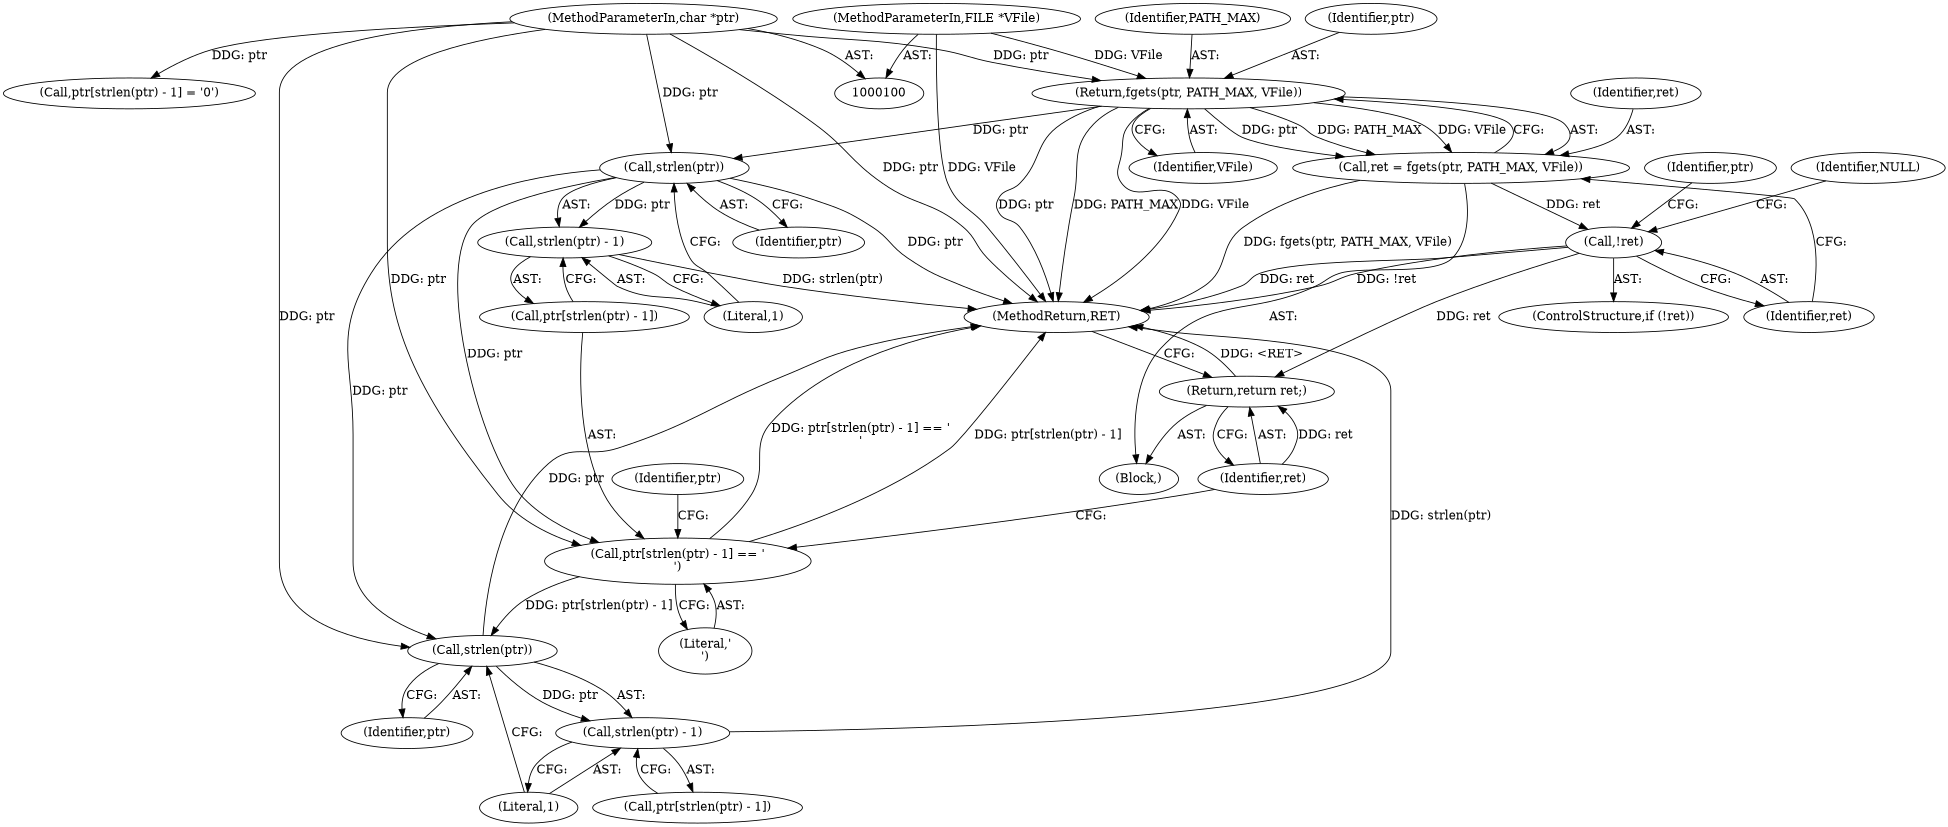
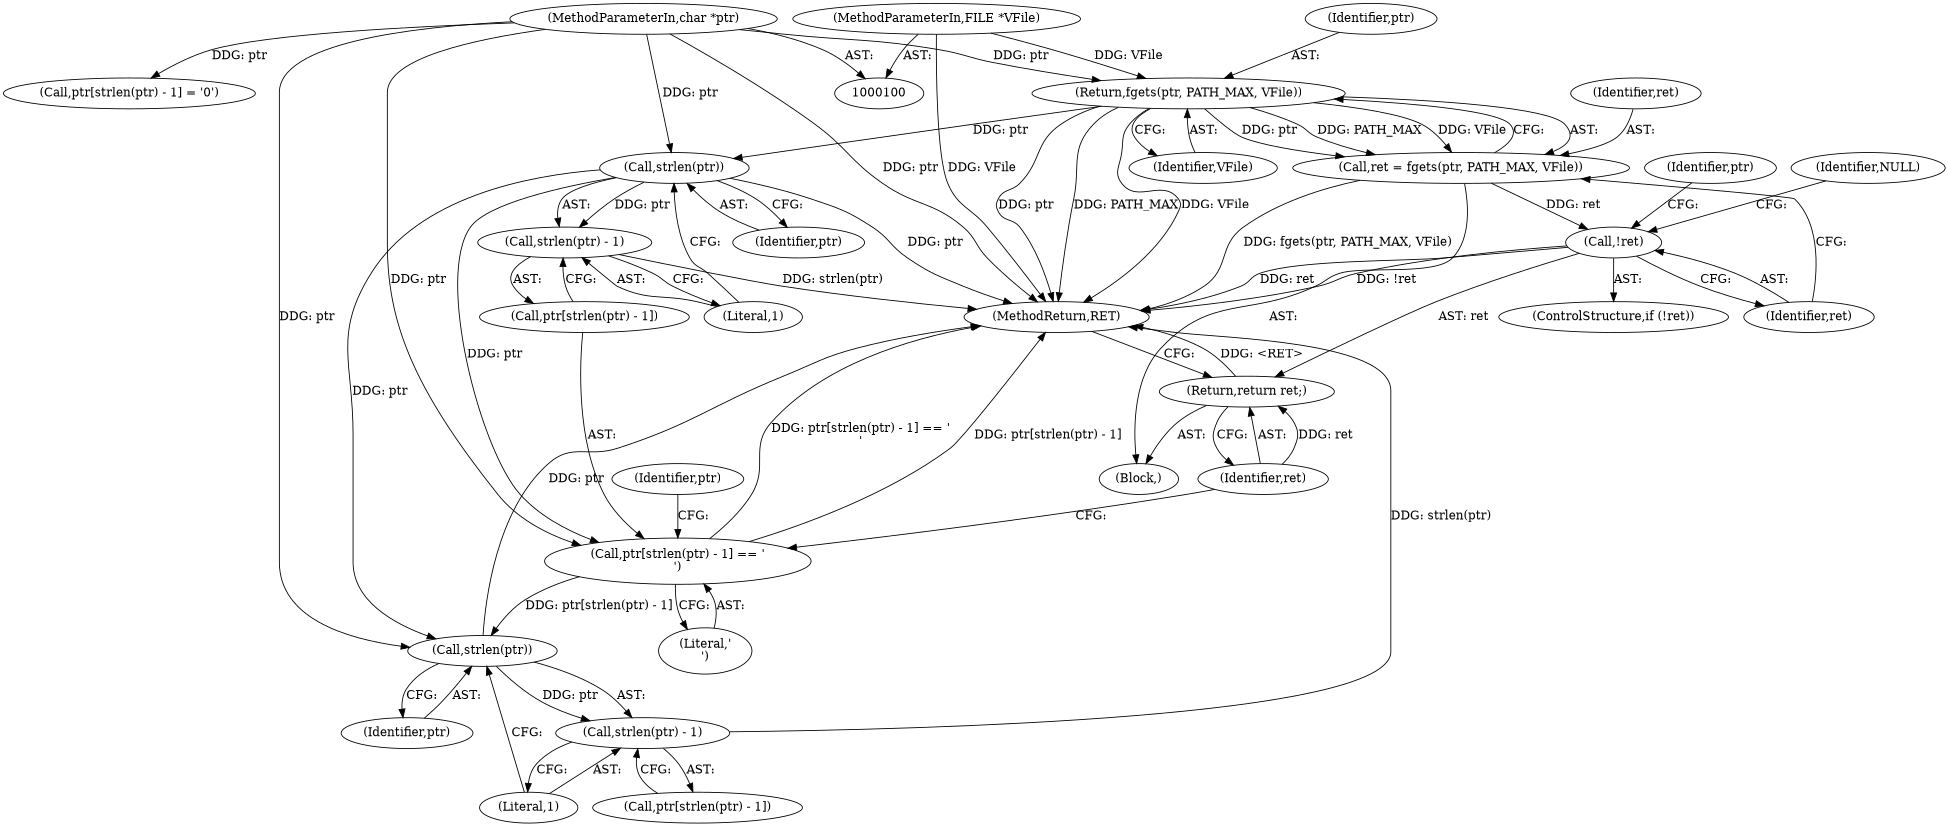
node "(Identifier,PATH_MAX)": removed
edge "(Call,!ret)" -> "(Return,return ret;)": label "DDG: ret" -> "AST: ret"
